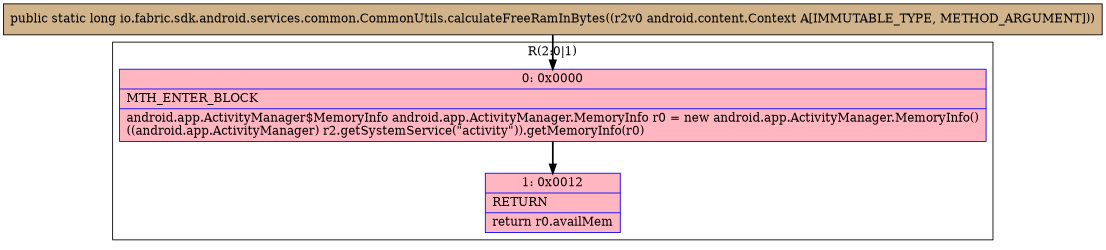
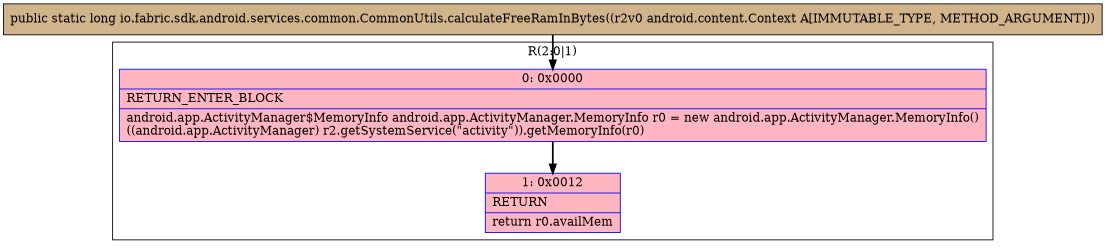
node "0: 0x0000": text "MTH_ENTER_BLOCK" -> "RETURN_ENTER_BLOCK"
